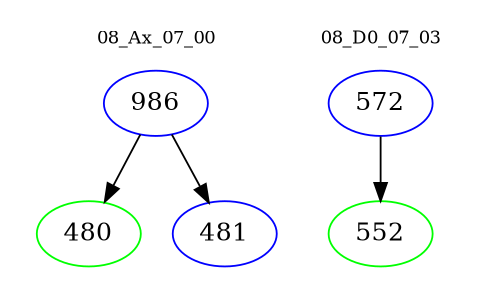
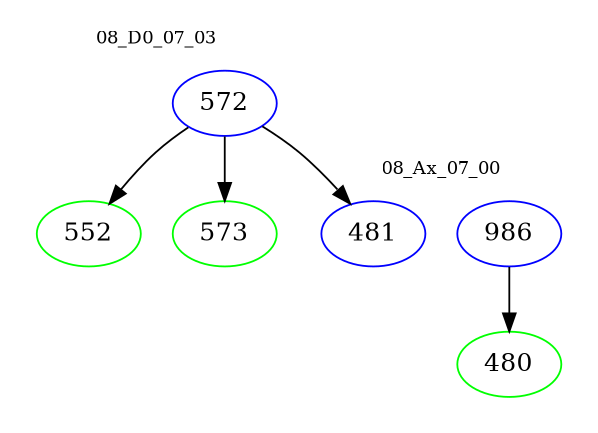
edge "986" -> "481": now "572" -> "481"
node "573": added
